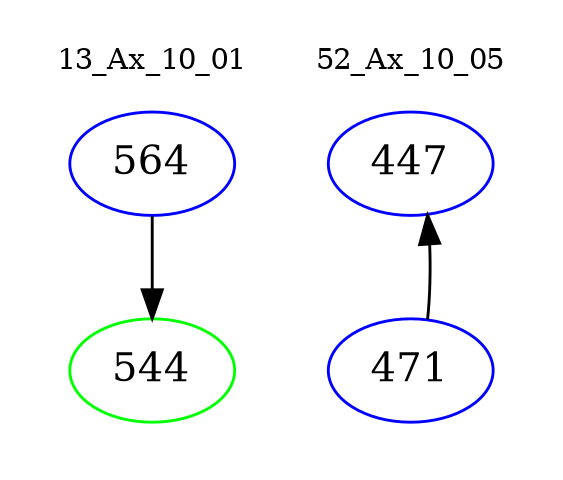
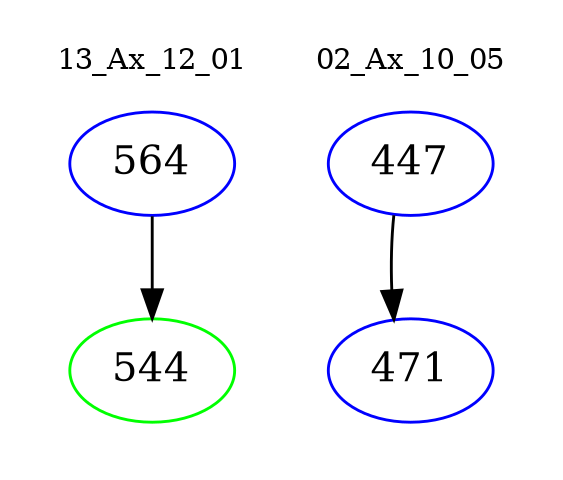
cluster "13_Ax_10_01": label "13_Ax_10_01" -> "13_Ax_12_01"
cluster "52_Ax_10_05": label "52_Ax_10_05" -> "02_Ax_10_05"
edge "471" -> "447": reversed
